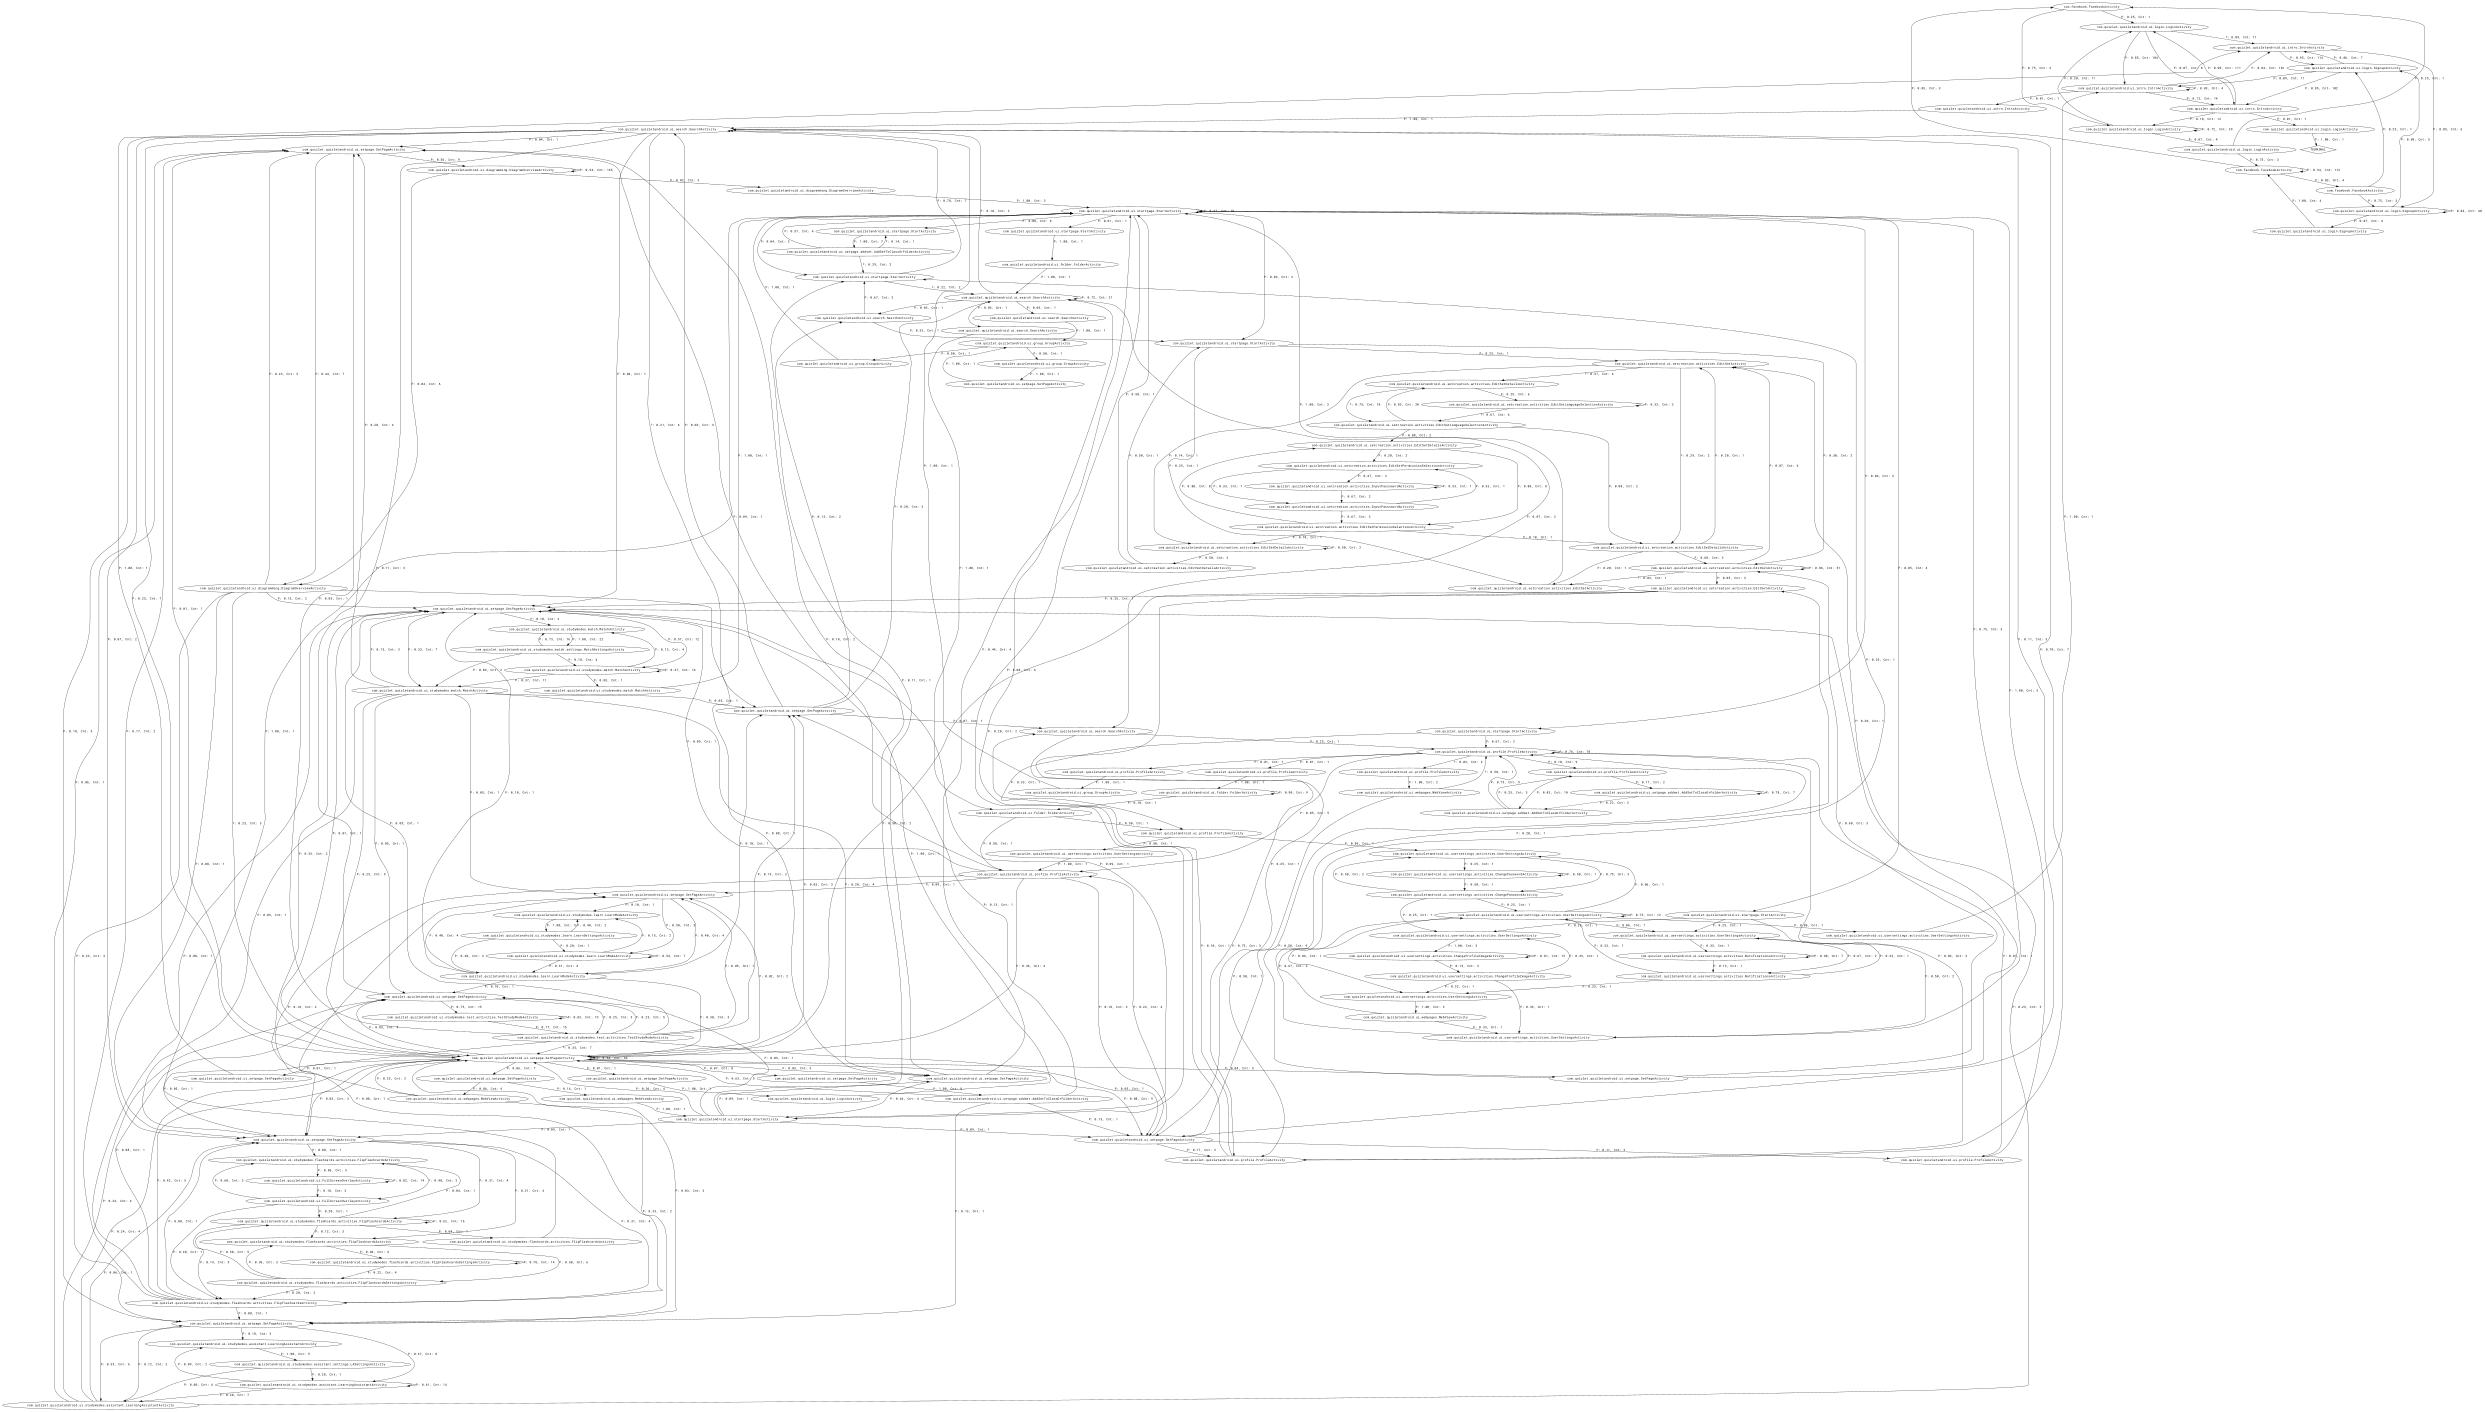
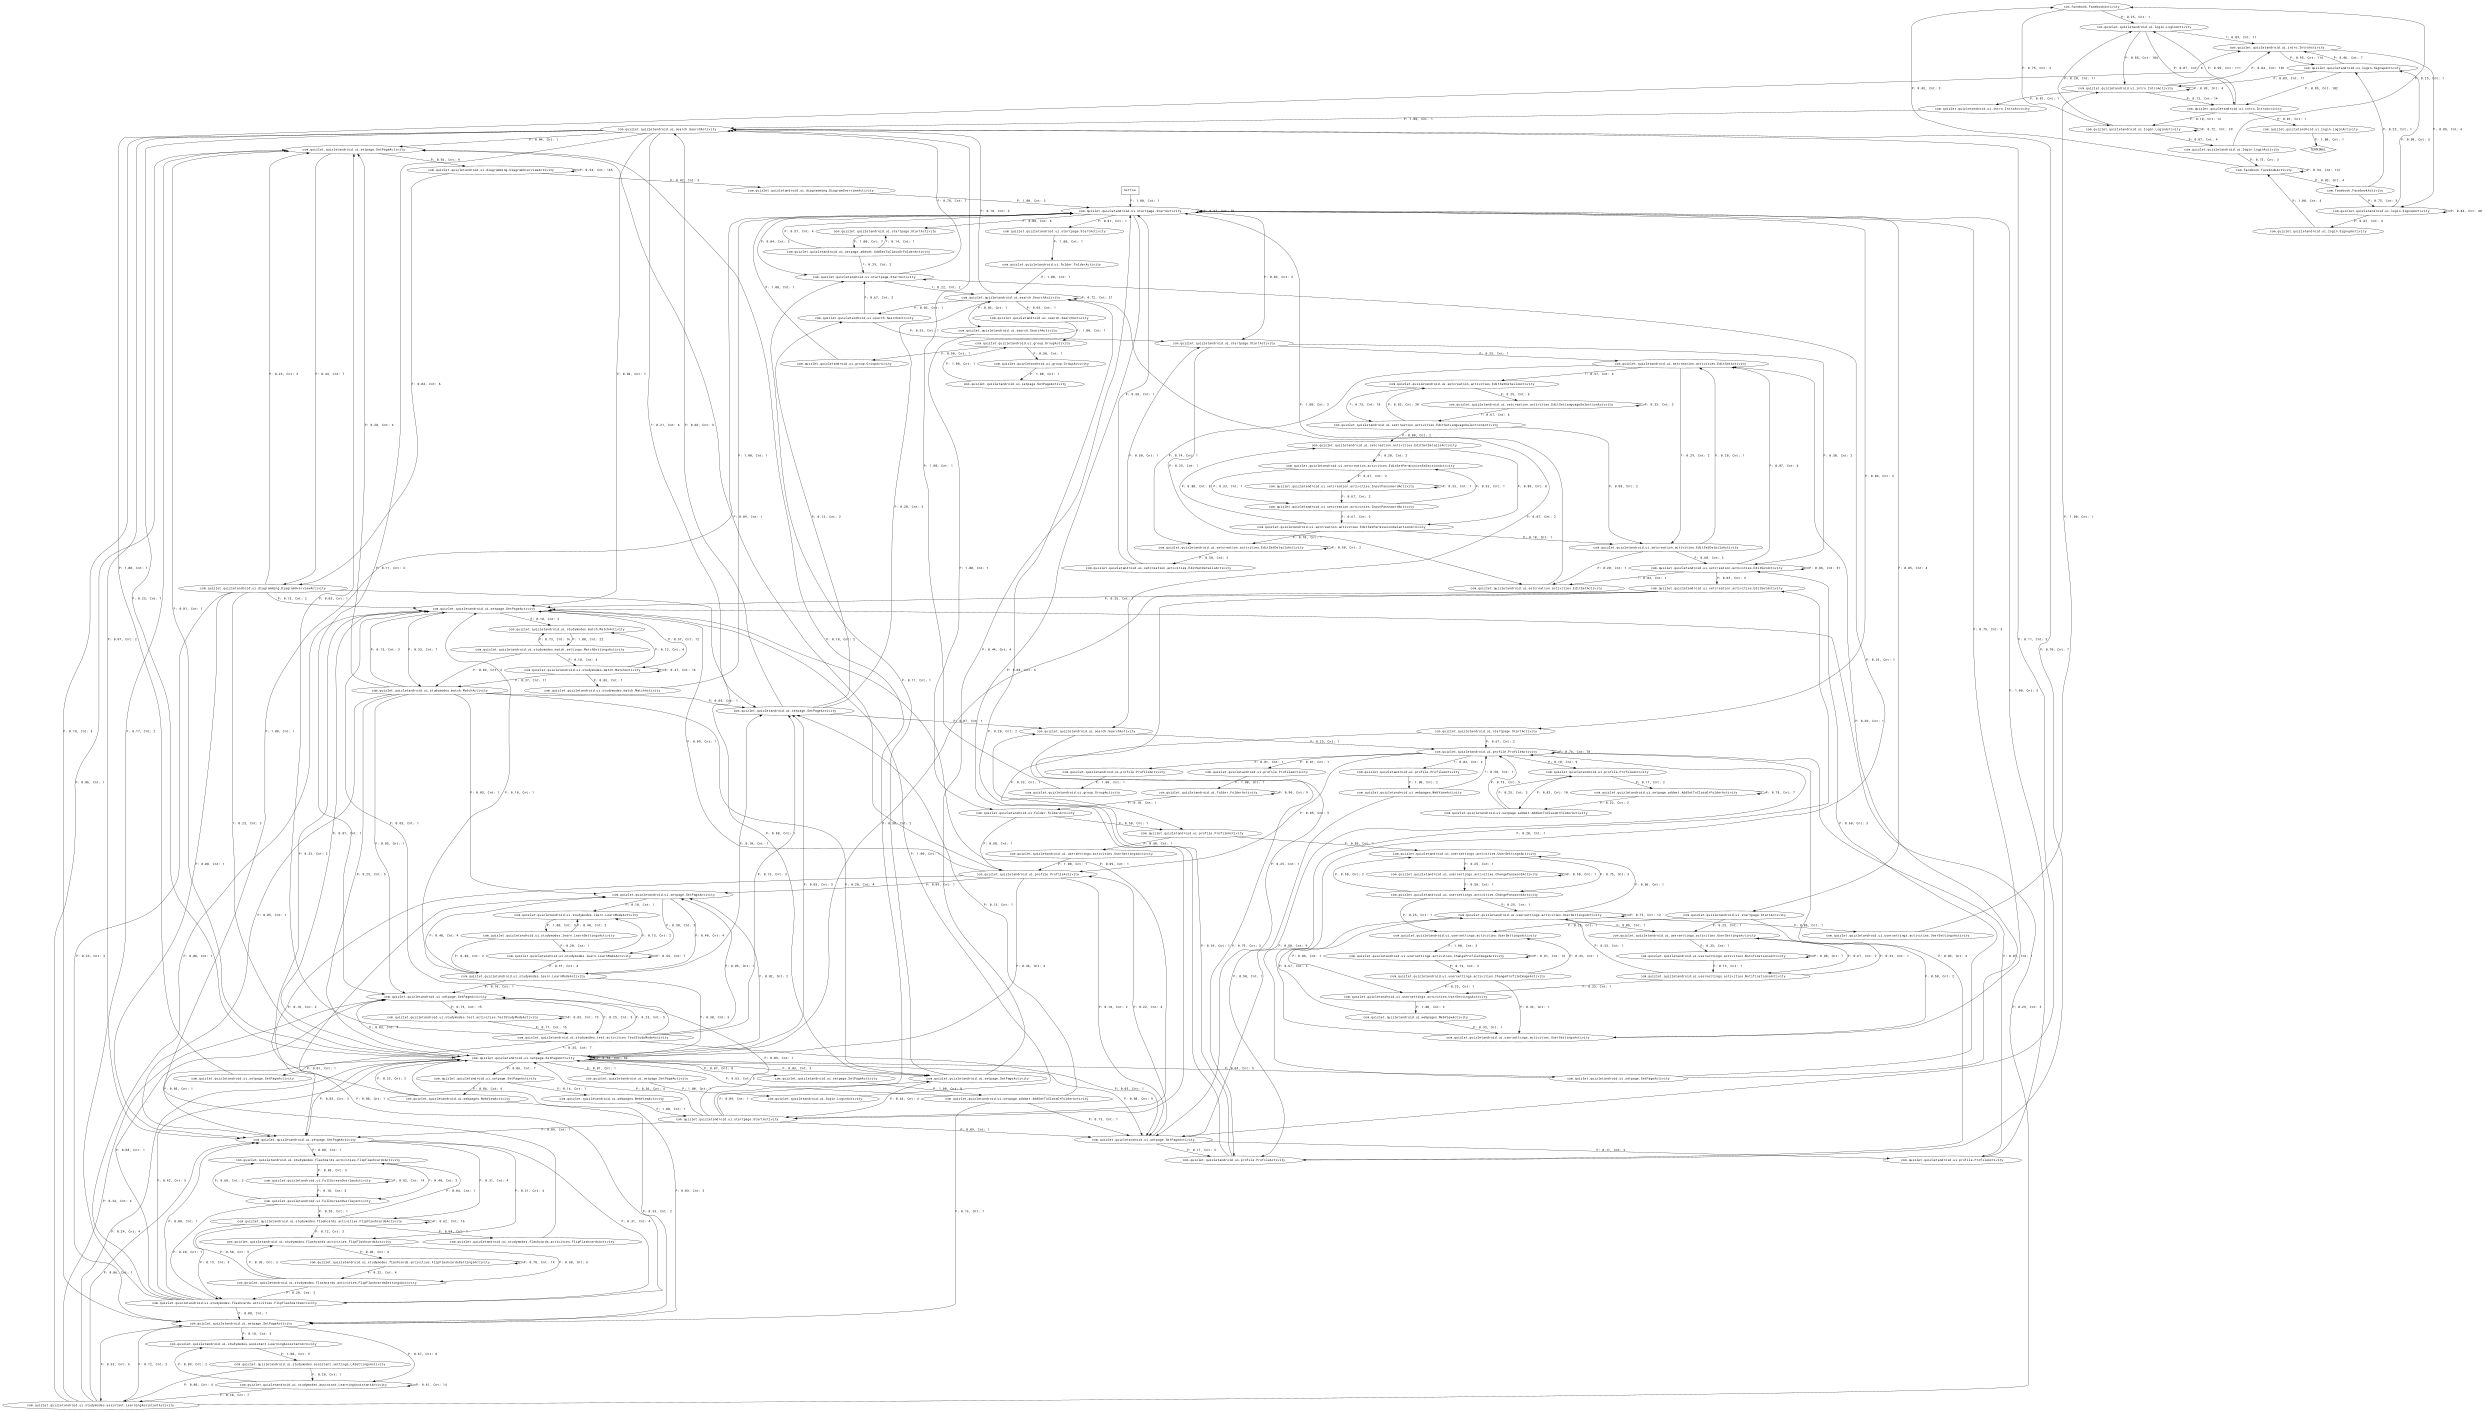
node "INITIAL": added
